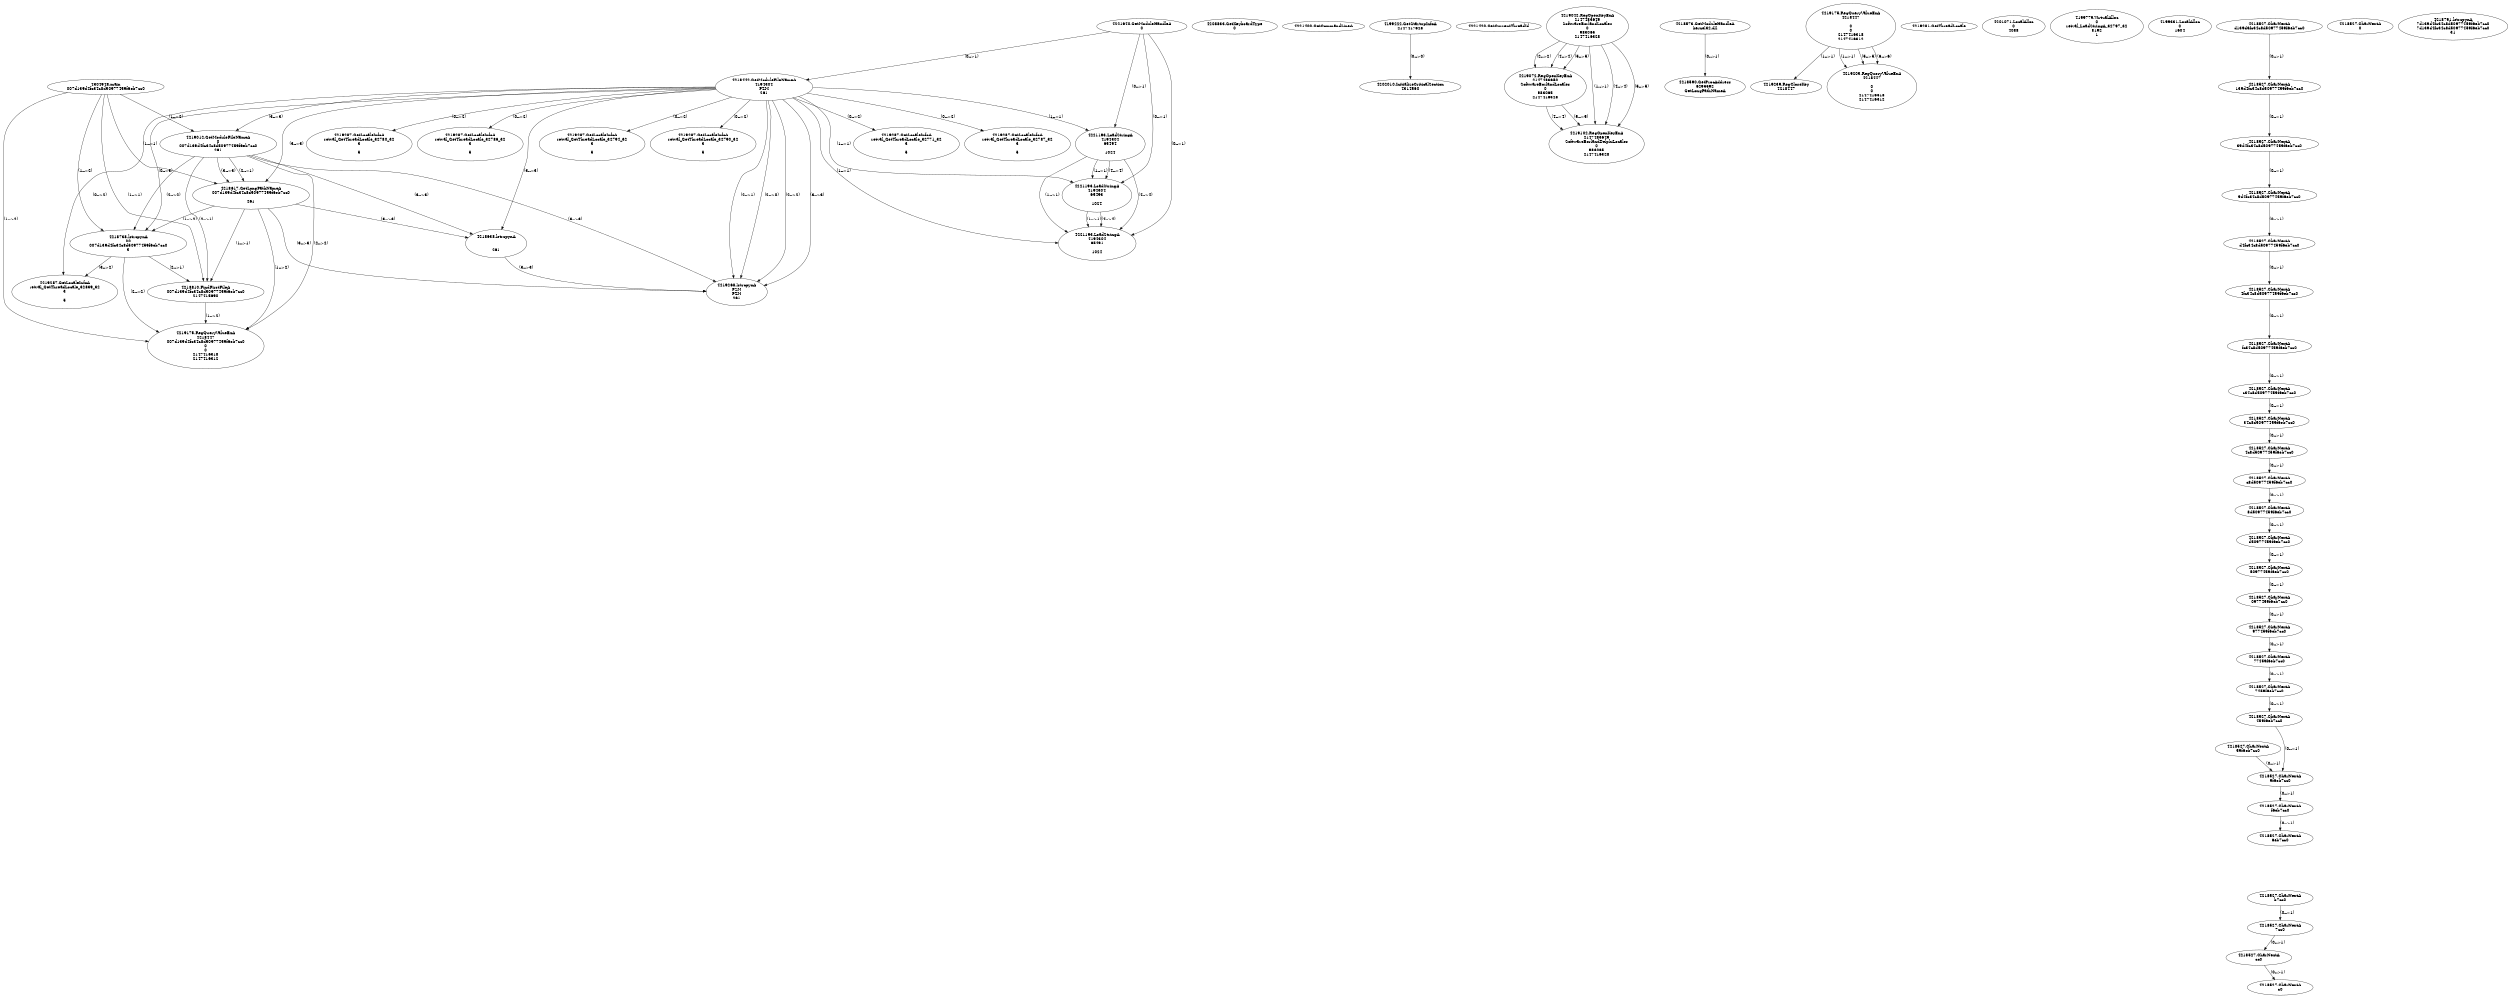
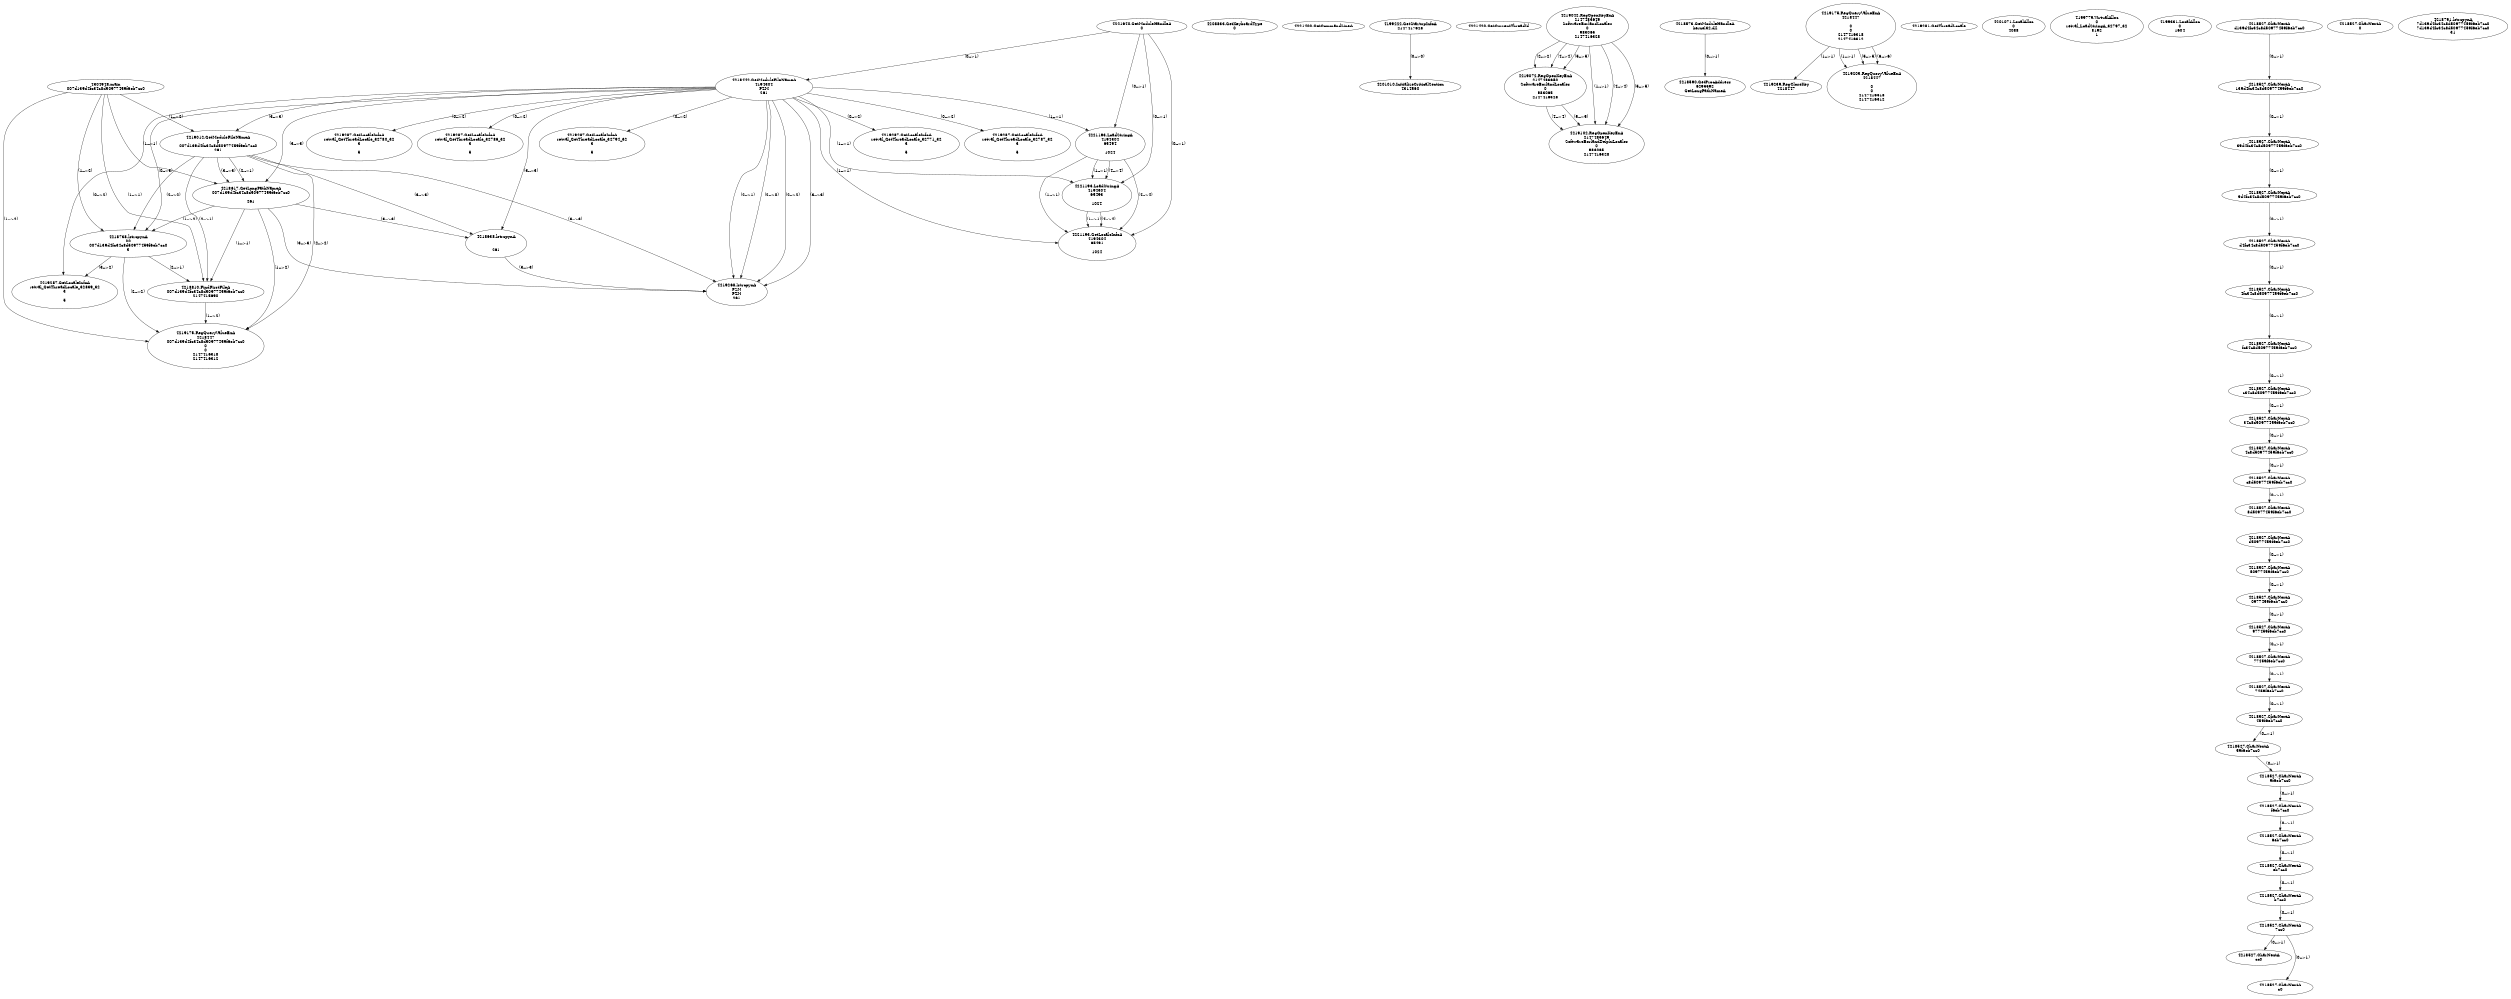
node "4218527.CharNextA d139d3fc34c8d50977459f6eb7cc0": label "4218527.CharNextA d139d3fc34c8d50977459f6eb7cc0" -> "4218527.CharNextA d139d4fc34c8d50977459f6eb7cc0"
node "4202010.InitializeCriticalSection 4314560": label "4202010.InitializeCriticalSection 4314560" -> "4201010.InitializeCriticalSection 4314560"
node "4219287.GetLocaleInfoA retval_GetThreadLocale_32790_32 3 5": removed
node "4221193.LoadStringA 4194304 65491 1024": label "4221193.LoadStringA 4194304 65491 1024" -> "4221193.GetLocaleInfoA 4194304 65491 1024"
edge "4218527.CharNextA 8d50977459f6eb7cc0" -> "4218527.CharNextA d50977459f6eb7cc0": removed, label "(0-->1)"
edge "4218527.CharNextA 459f6eb7cc0" -> "4218527.CharNextA 9f6eb7cc0": now "4218527.CharNextA 459f6eb7cc0" -> "4218527.CharNextA 59f6eb7cc0"
node "4218527.CharNextA eb7cc0": added
edge "4218527.CharNextA cc0" -> "4218527.CharNextA c0": now "4218527.CharNextA 7cc0" -> "4218527.CharNextA c0"
